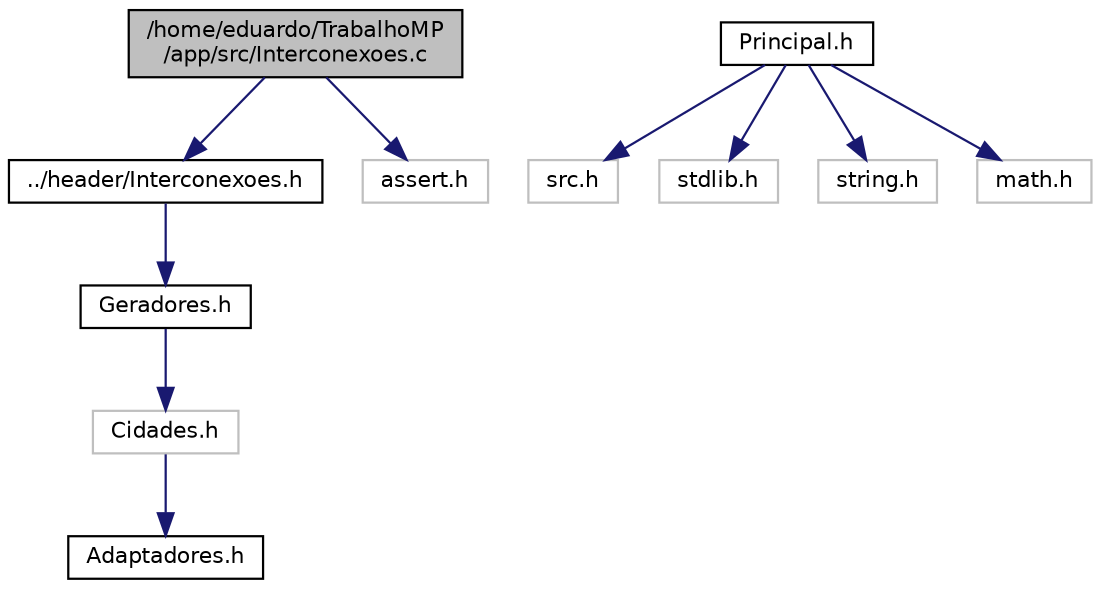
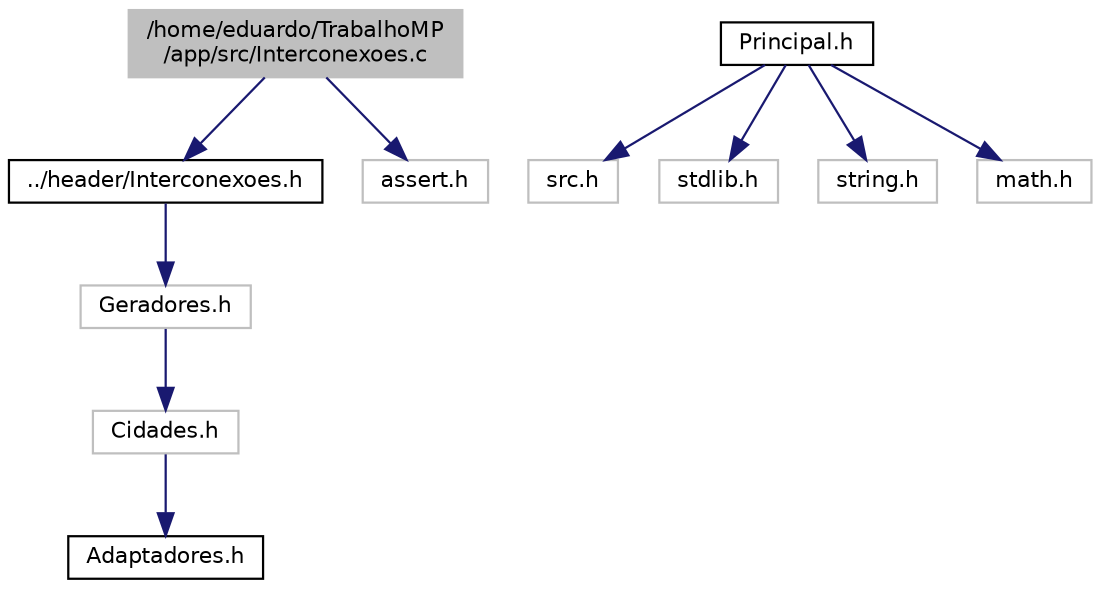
node "/home/eduardo/TrabalhoMP /app/src/Interconexoes.c": color black -> grey75
node "Geradores.h": color black -> grey75
